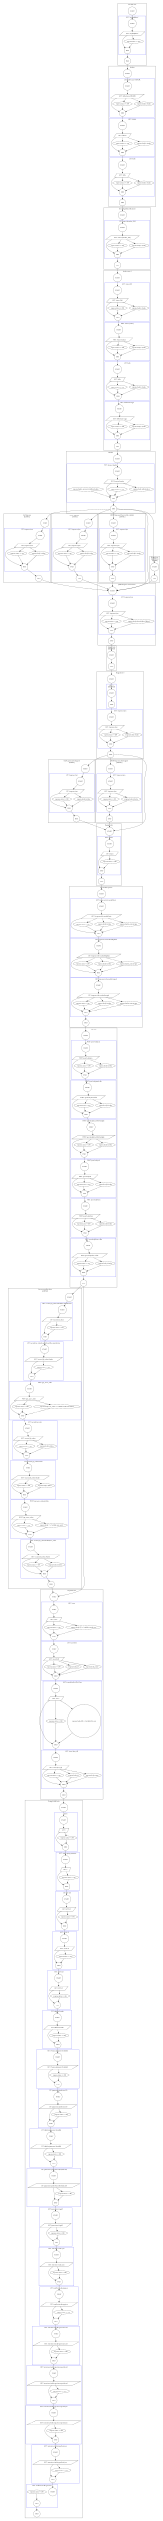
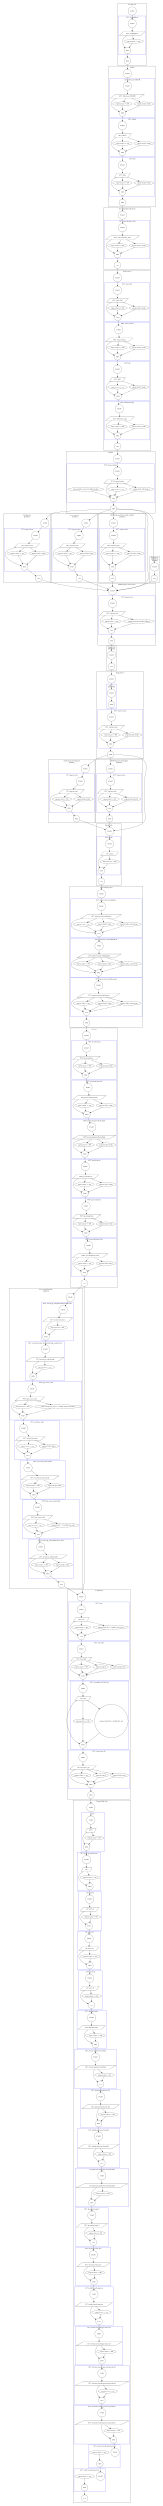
node "GET /extensions/media-type/basic.json": removed
